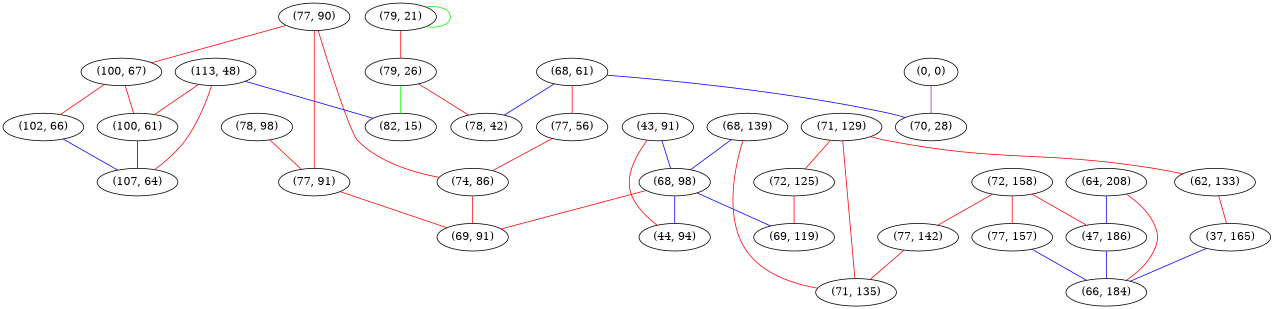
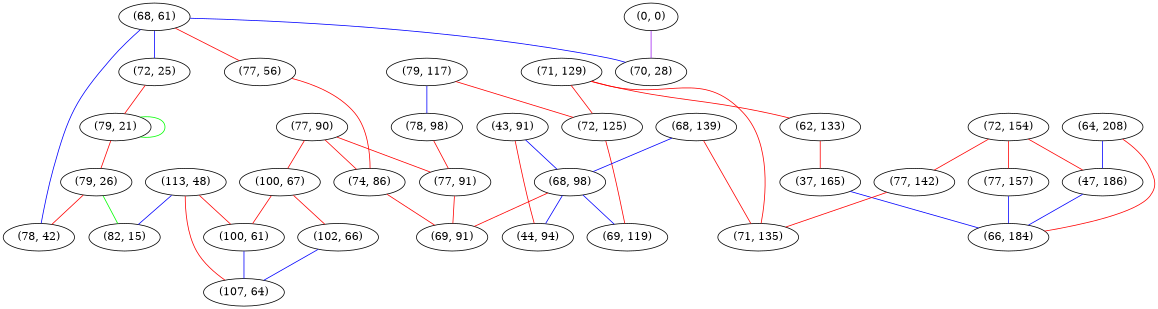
node "(72, 25)": added
node "(79, 117)": added
node "(72, 158)": label "(72, 158)" -> "(72, 154)"
